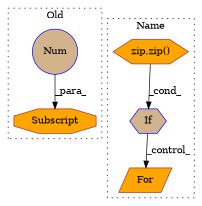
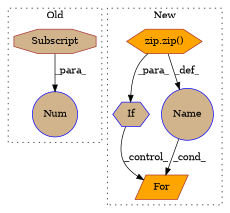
cluster "Name": label "Name" -> "New"
edge "Num" -> "Subscript": reversed
edge "zip.zip()" -> "If": label "_cond_" -> "_para_"
node "Name": added
node "Subscript": fillcolor orange -> tan
